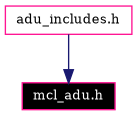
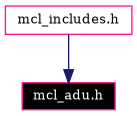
node "adu_includes.h": label "adu_includes.h" -> "mcl_includes.h"
